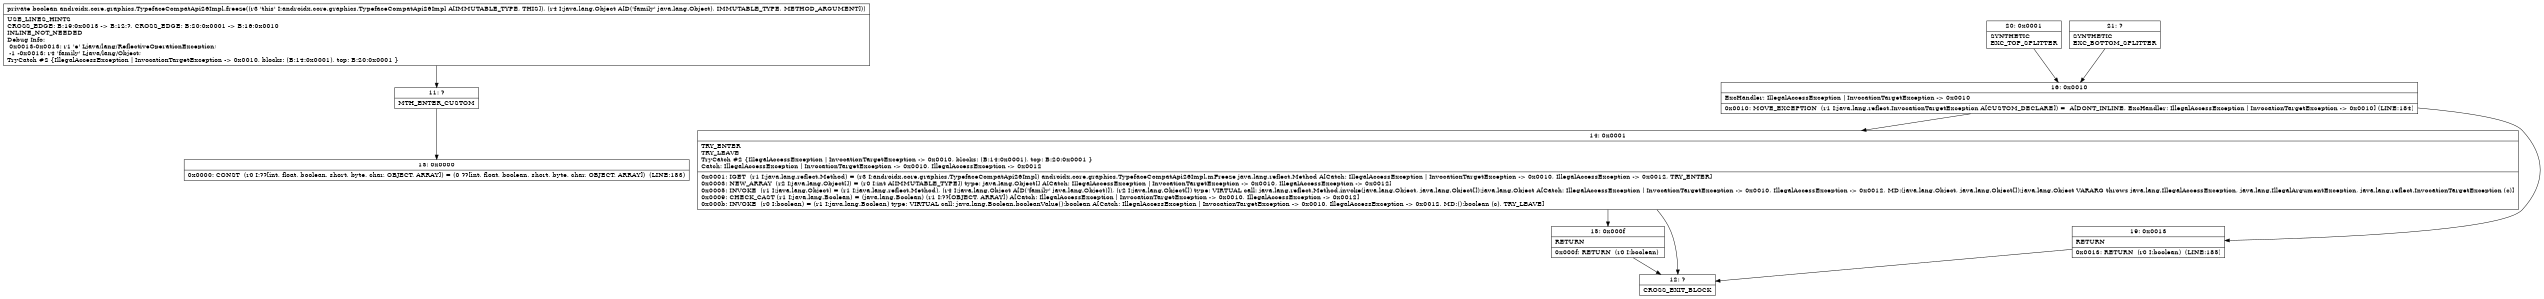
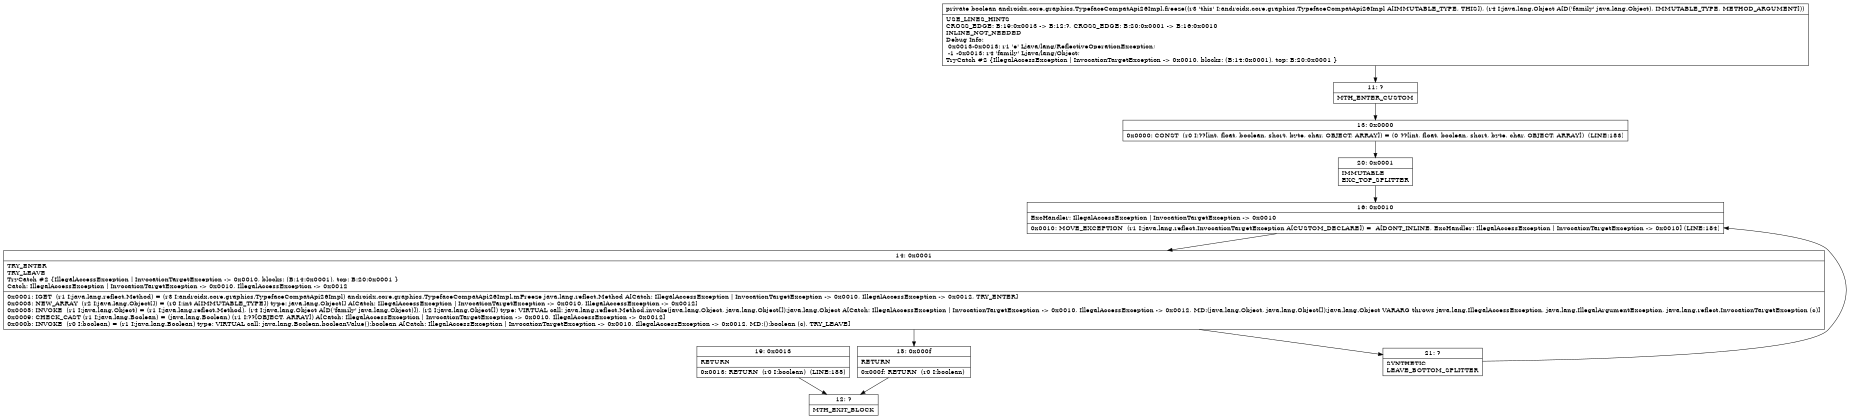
node "20: 0x0001": text "SYNTHETIC" -> "IMMUTABLE"
node "21: ?": text "EXC_BOTTOM_SPLITTER" -> "LEAVE_BOTTOM_SPLITTER"
edge "13: 0x0000" -> "20: 0x0001": added
edge "16: 0x0010" -> "19: 0x0013": removed
edge "14: 0x0001" -> "12: ?": now "14: 0x0001" -> "21: ?"
node "12: ?": text "CROSS_EXIT_BLOCK" -> "MTH_EXIT_BLOCK"
